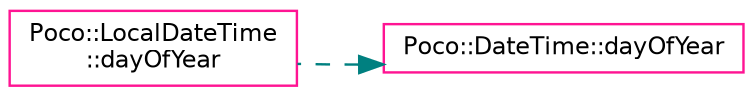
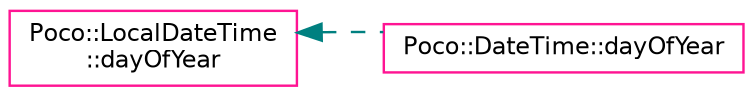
edge "Poco::LocalDateTime ::dayOfYear" -> "Poco::DateTime::dayOfYear": reversed
